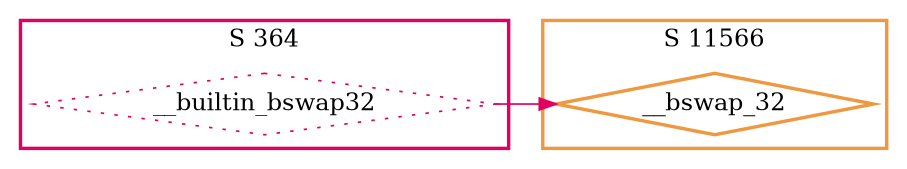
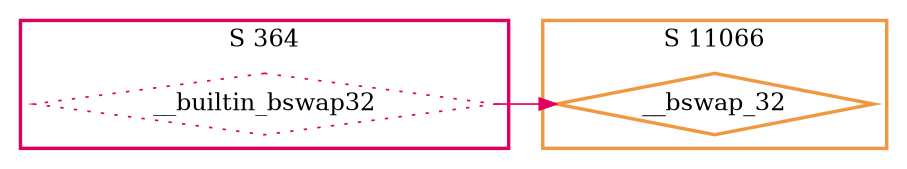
cluster "S 11566": label "S 11566" -> "S 11066"
